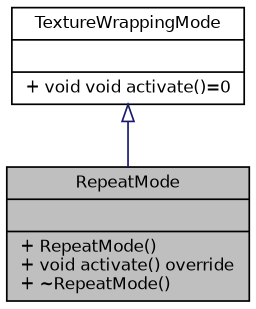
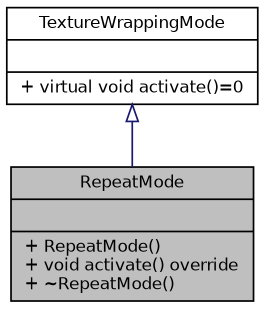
node "TextureWrappingMode": text "+ void void activate()=0" -> "+ virtual void activate()=0"
